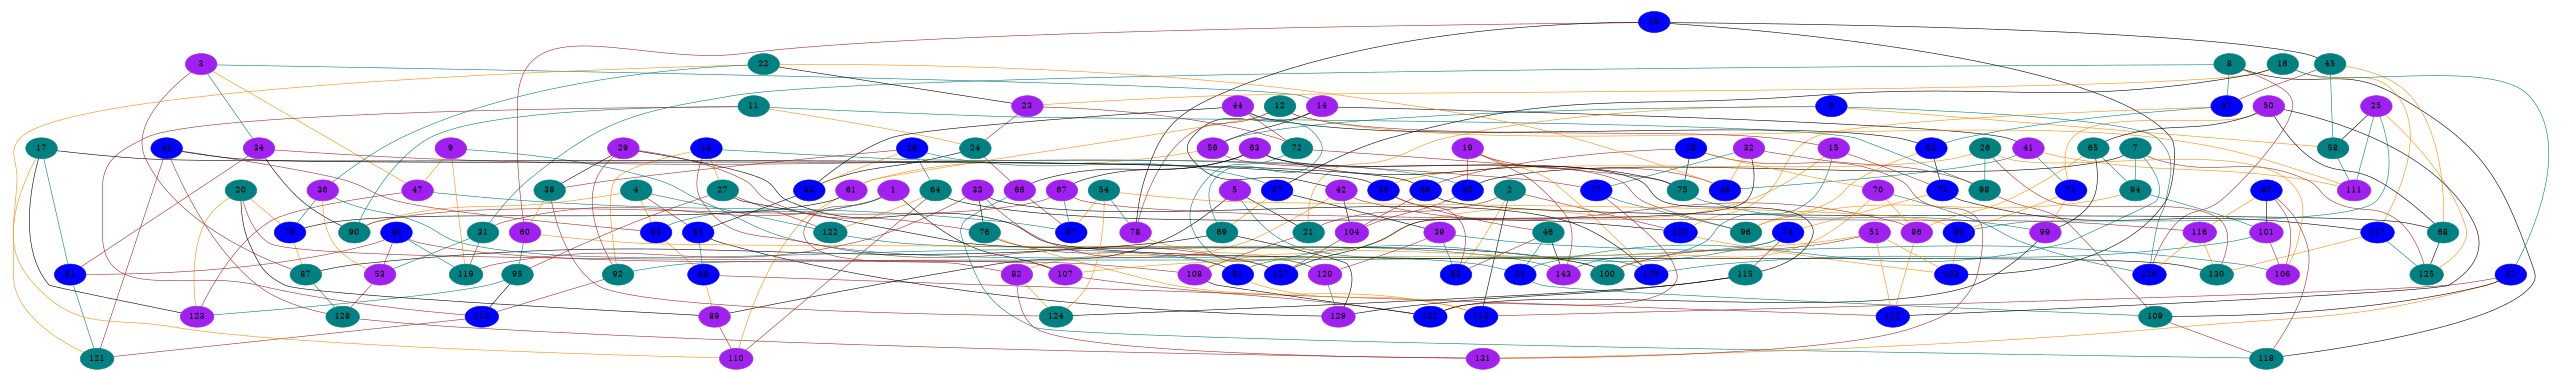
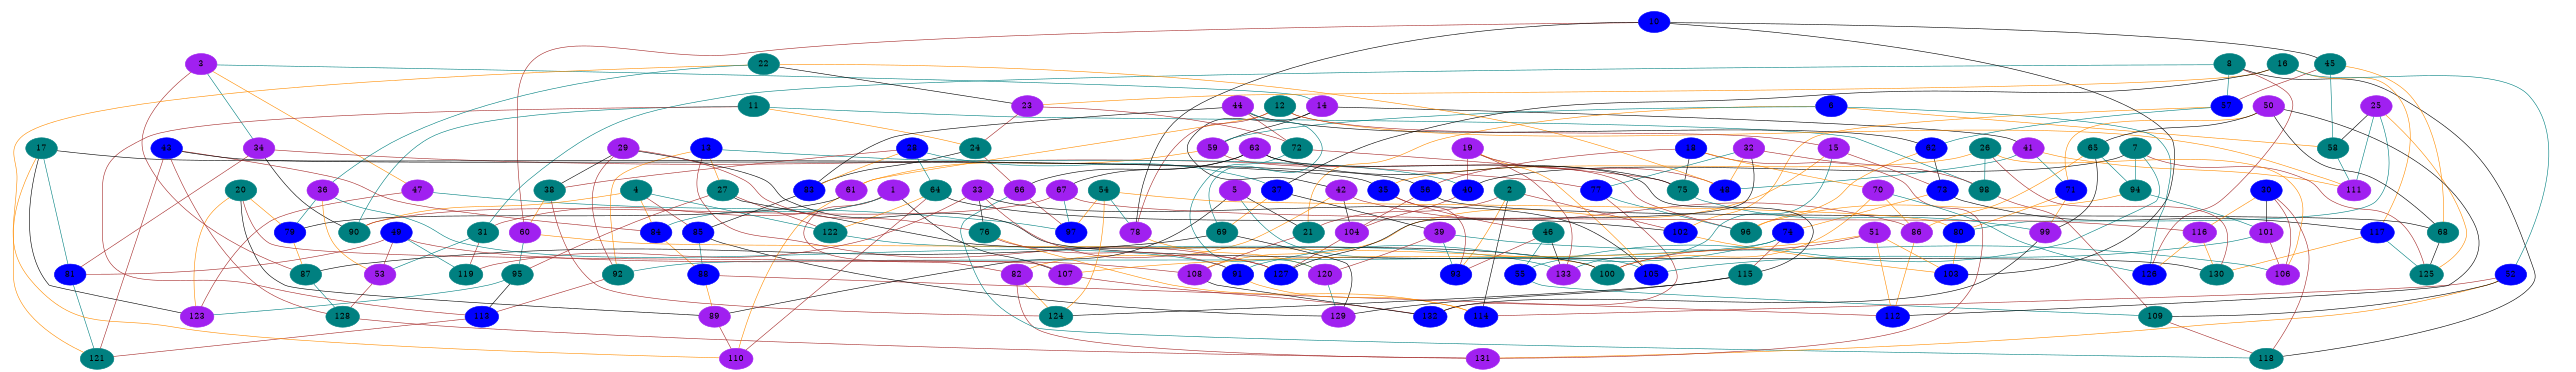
node "9": removed
node "143": label "143" -> "133"
